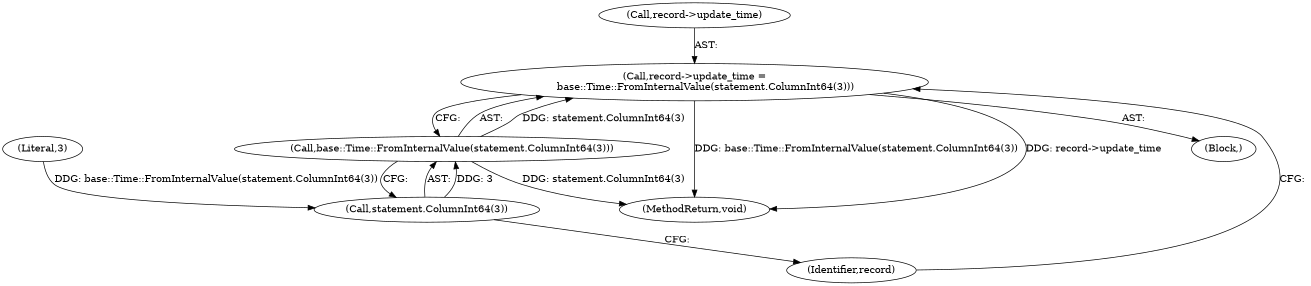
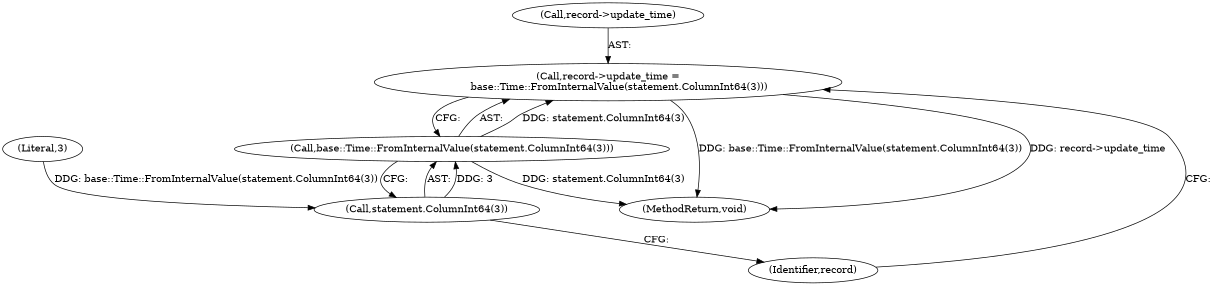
node "(Block,)": removed
